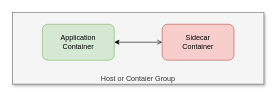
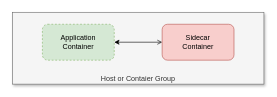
node "Application Container": style solid -> dashed
